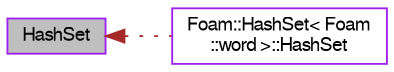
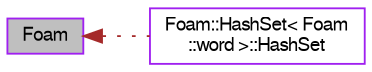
node "HashSet": label "HashSet" -> "Foam"
